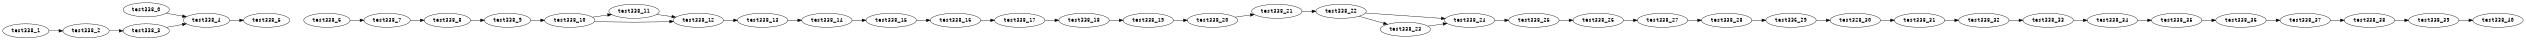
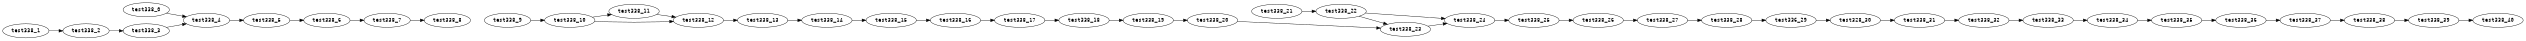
edge "test338_20" -> "test338_21": now "test338_20" -> "test338_23"
edge "test338_5" -> "test338_6": added
edge "test338_8" -> "test338_9": removed
